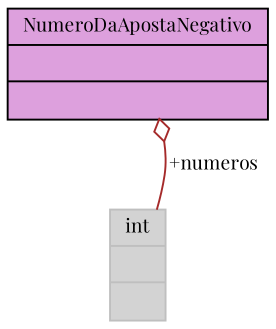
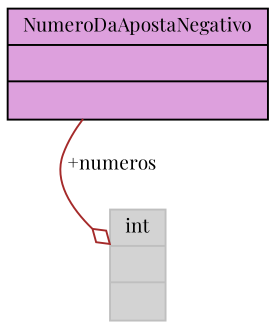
edge "int" -> "NumeroDaApostaNegativo": reversed
